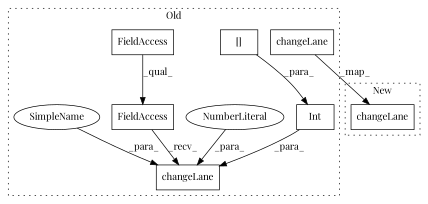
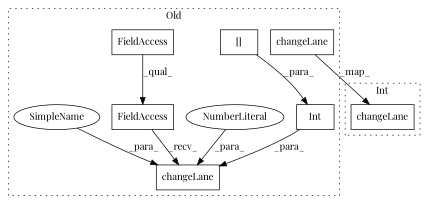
cluster "New": label "New" -> "Int"
